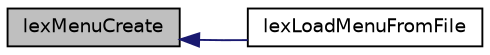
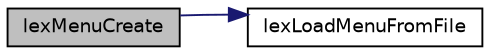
edge "lexLoadMenuFromFile" -> "lexMenuCreate": reversed
